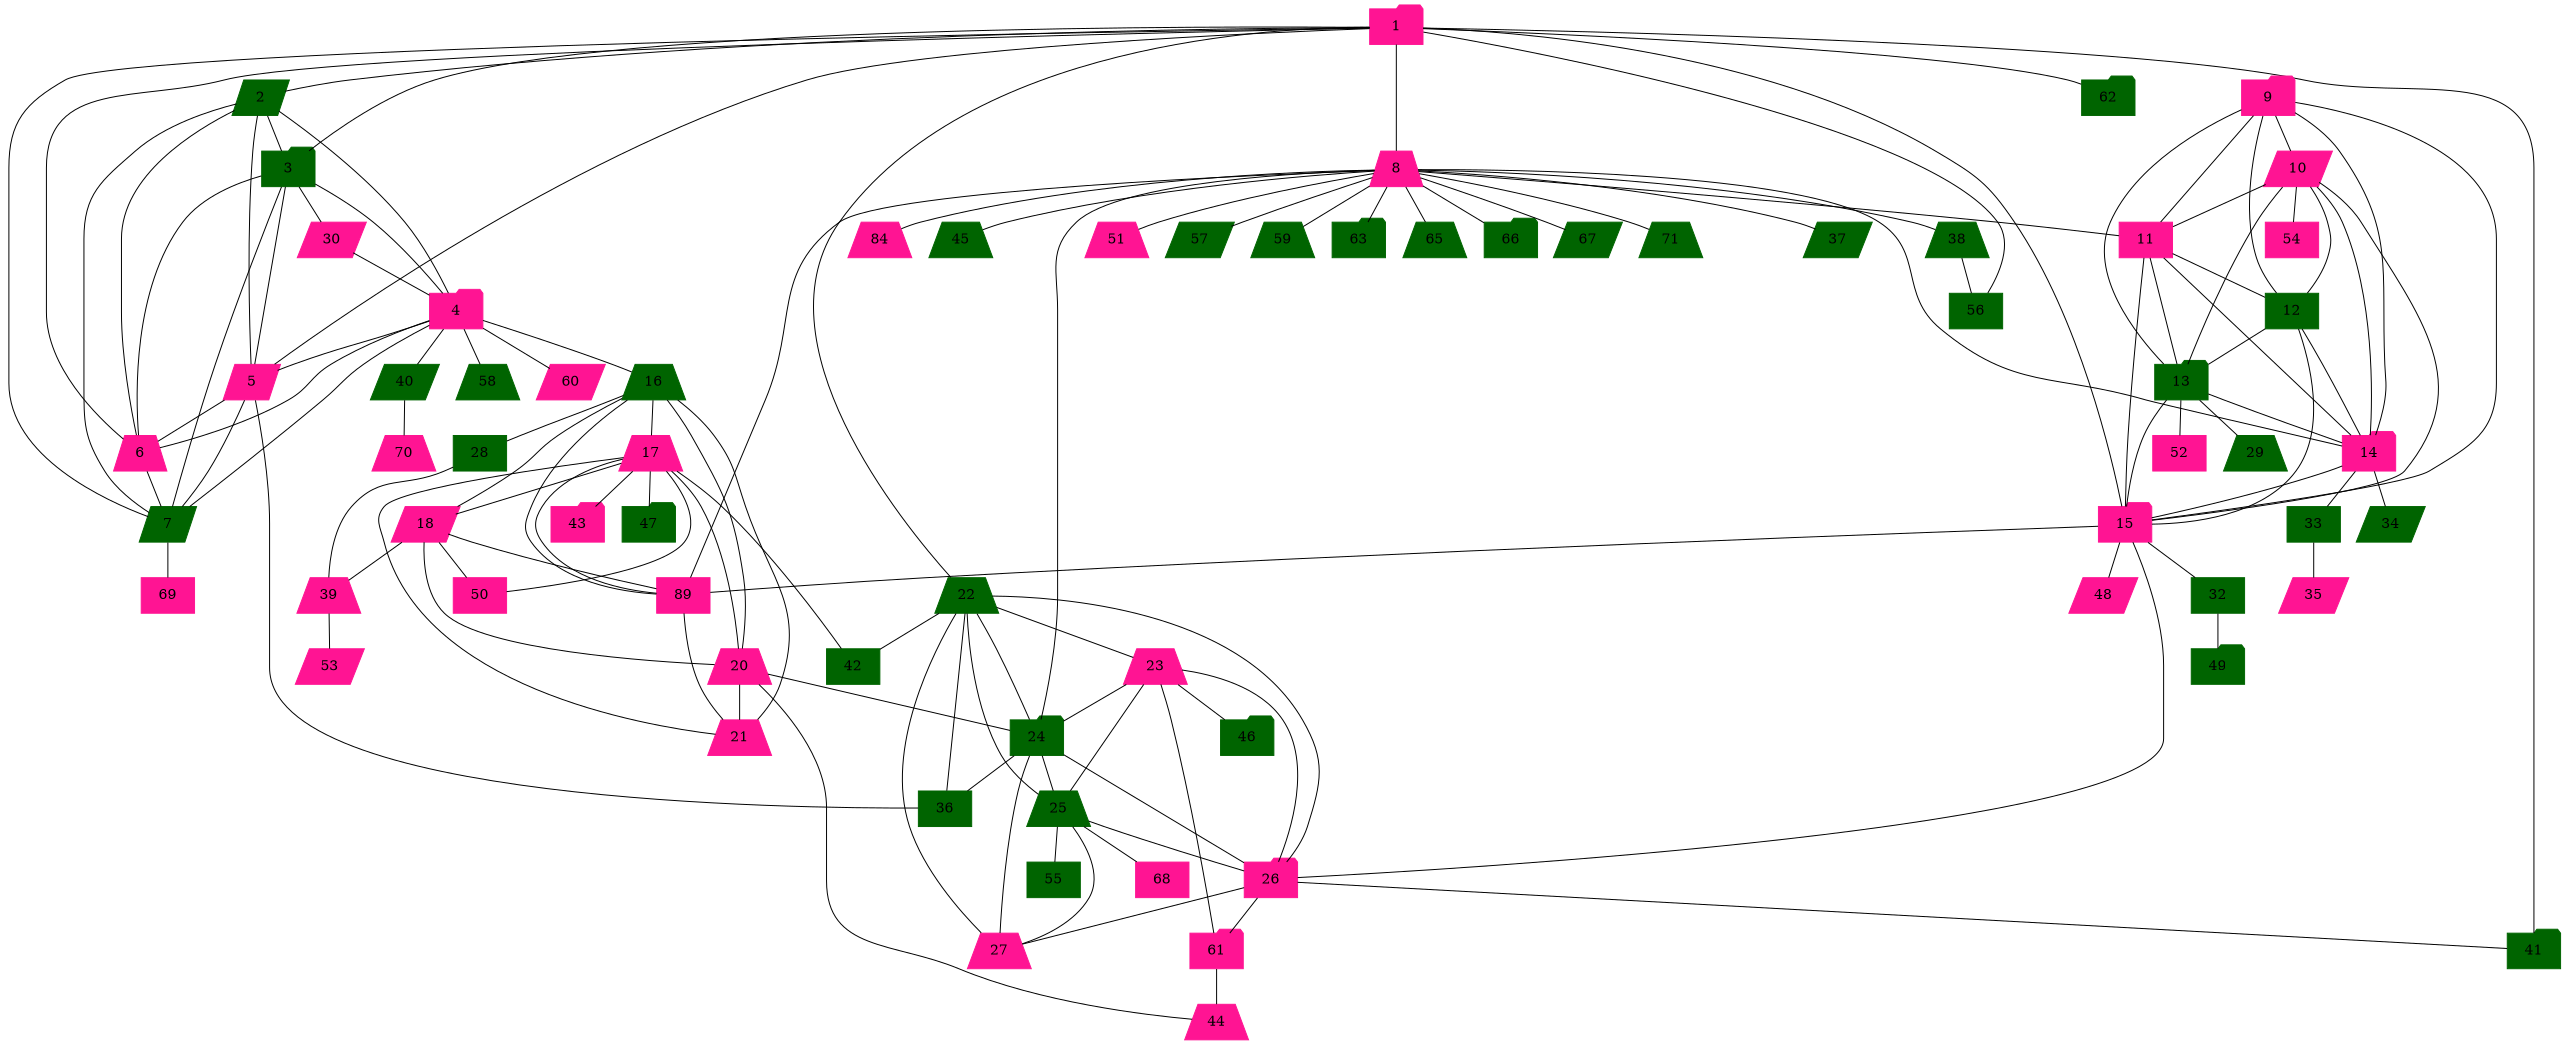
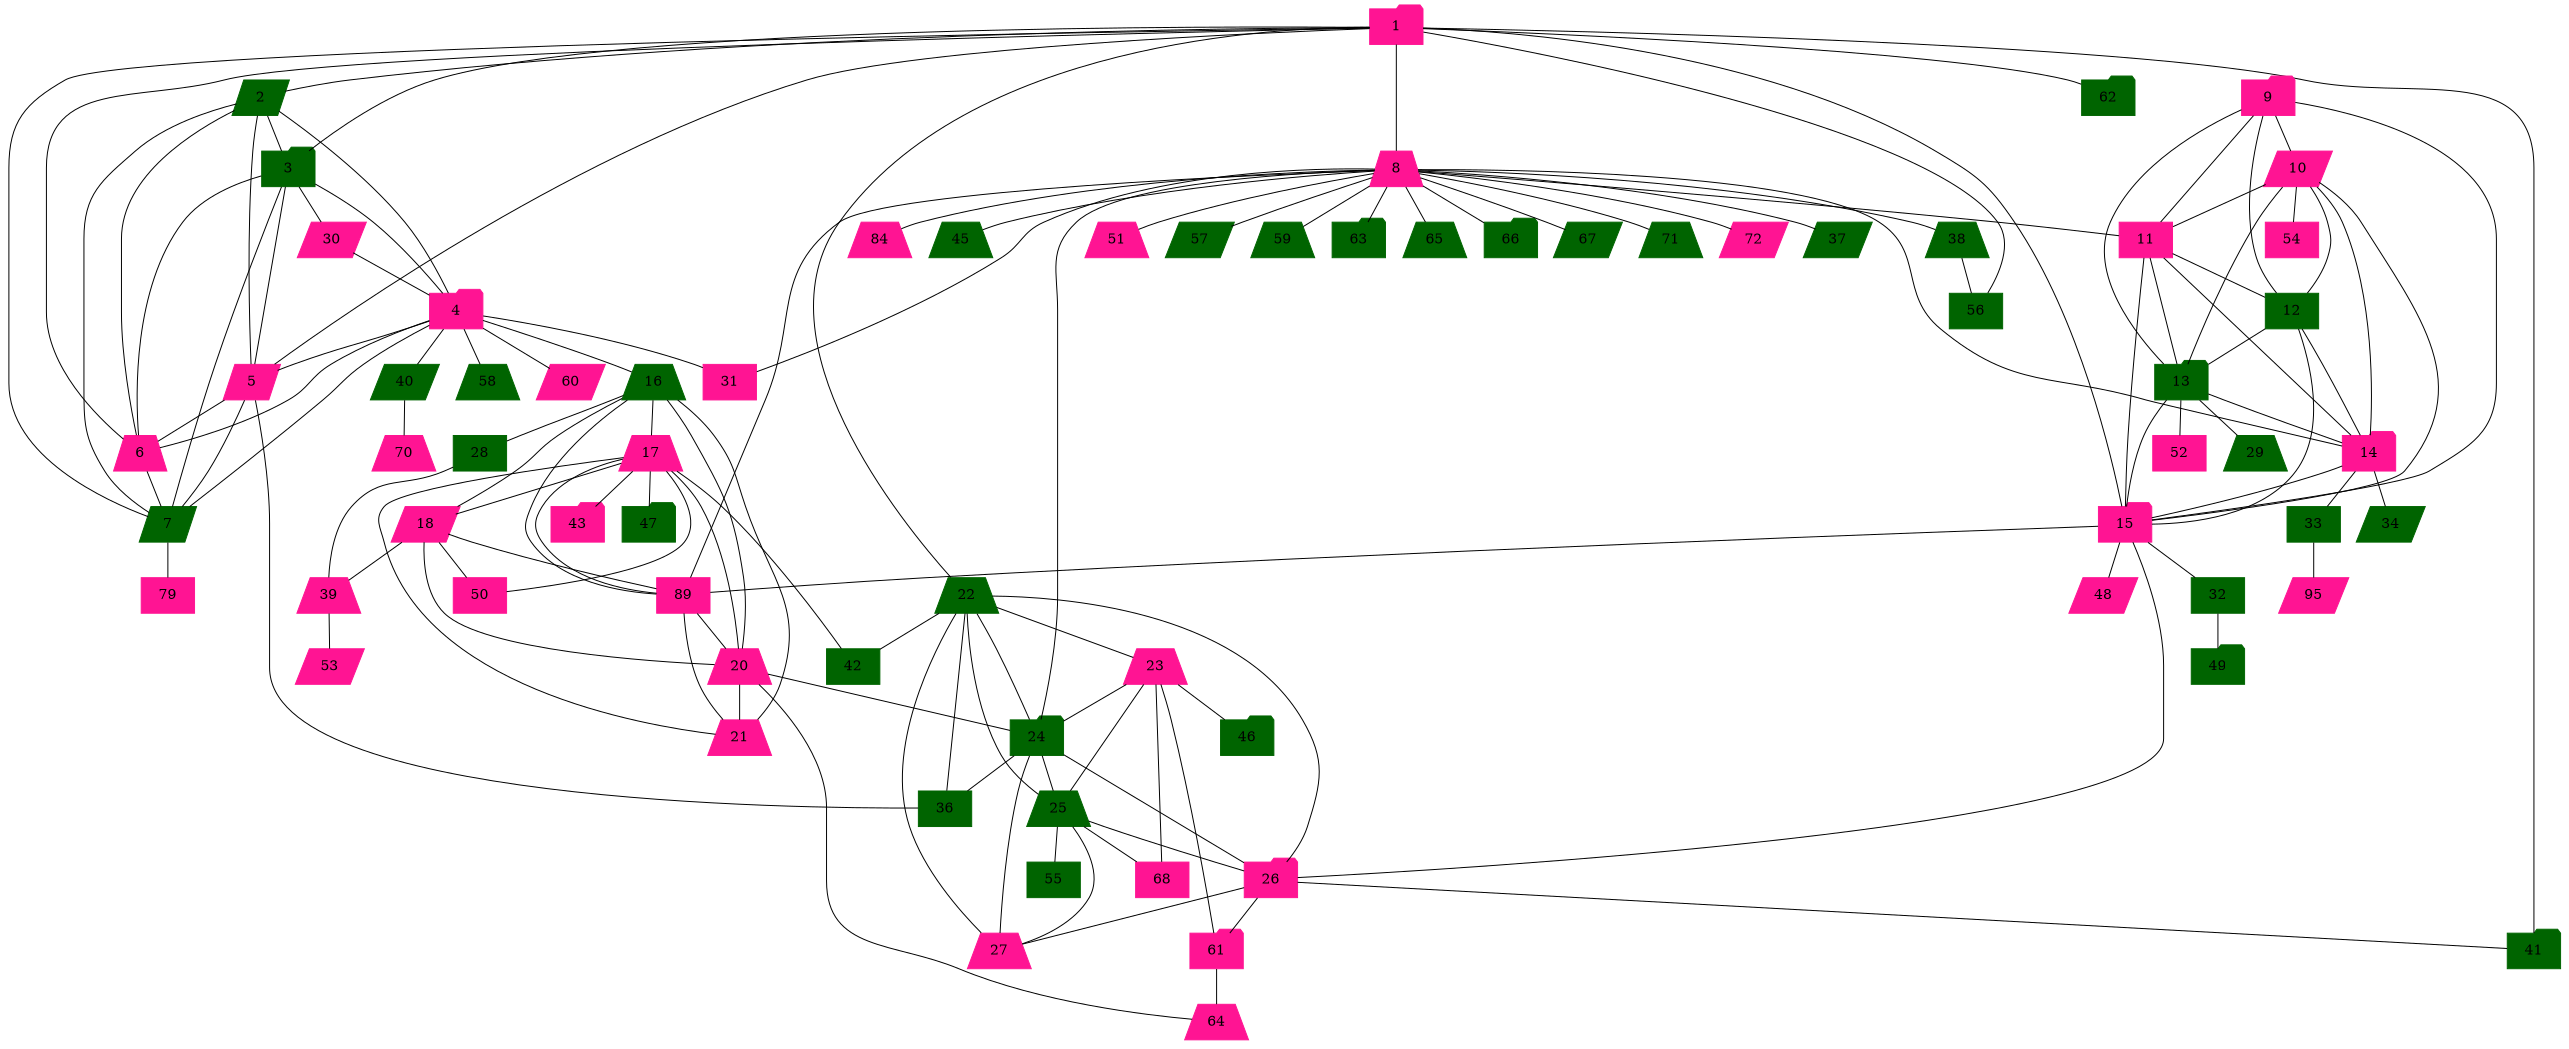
node "72": added
edge "9" -- "14": removed
node "31": added
node "69": label "69" -> "79"
node "35": label "35" -> "95"
edge "89" -- "20": added
edge "23" -- "26": now "23" -- "68"
node "44": label "44" -> "64"
